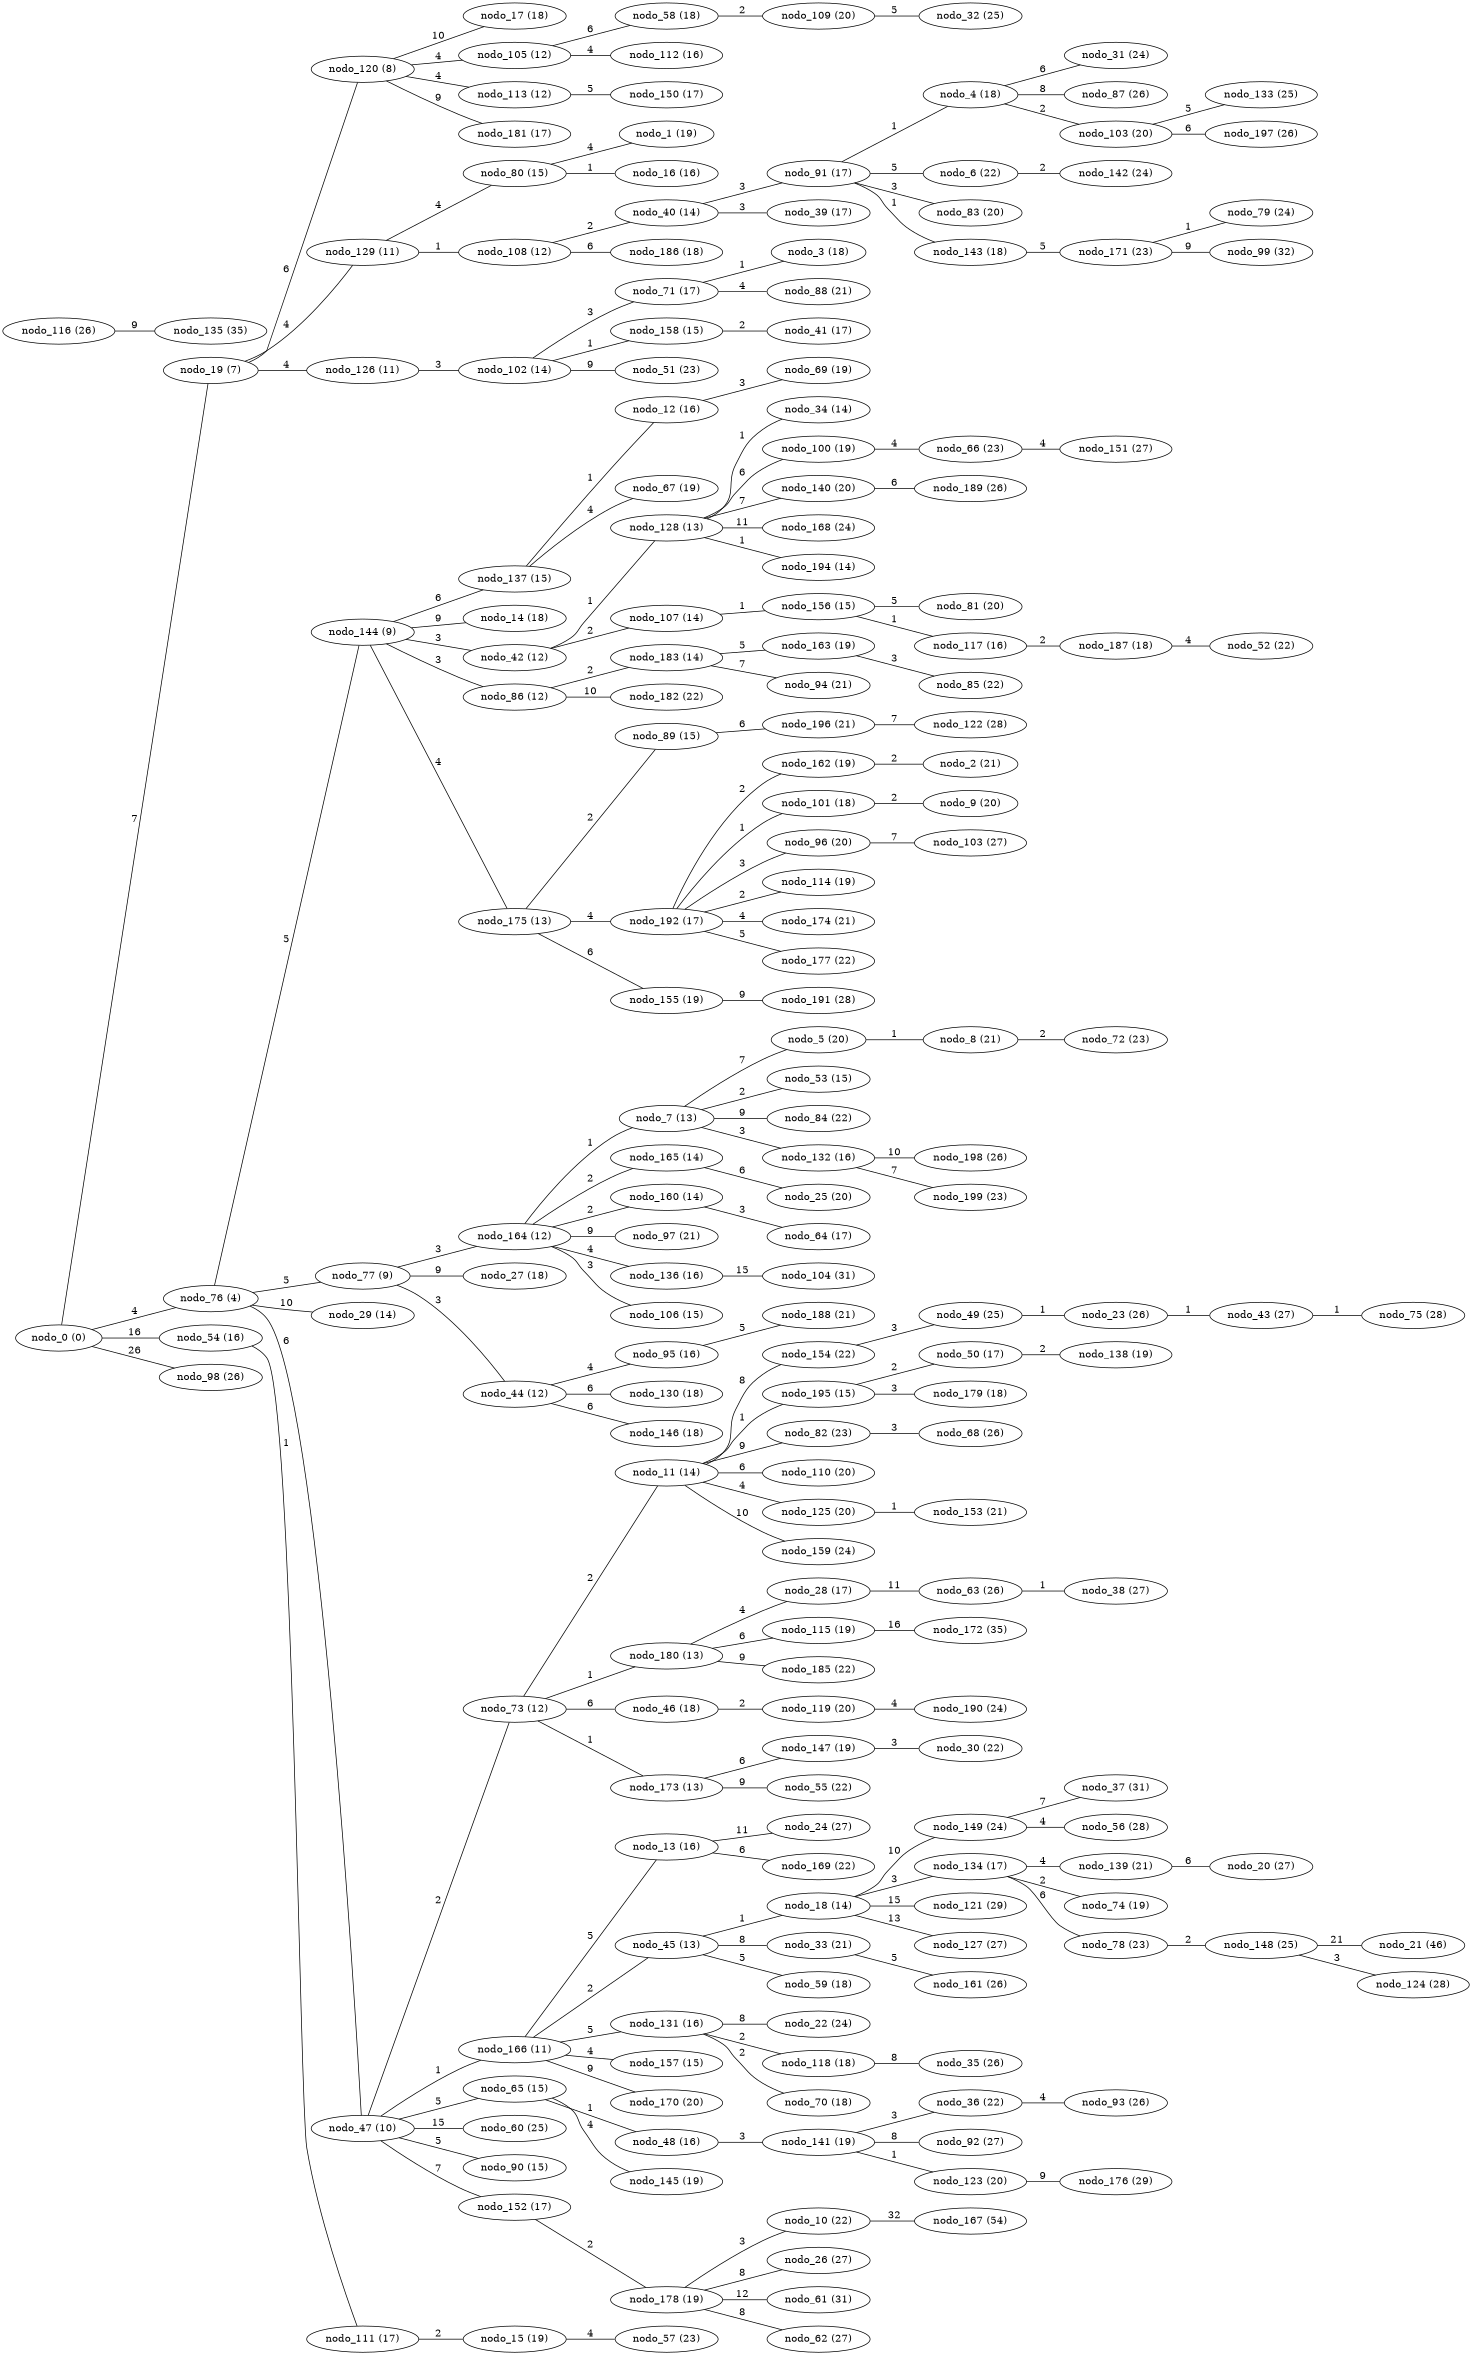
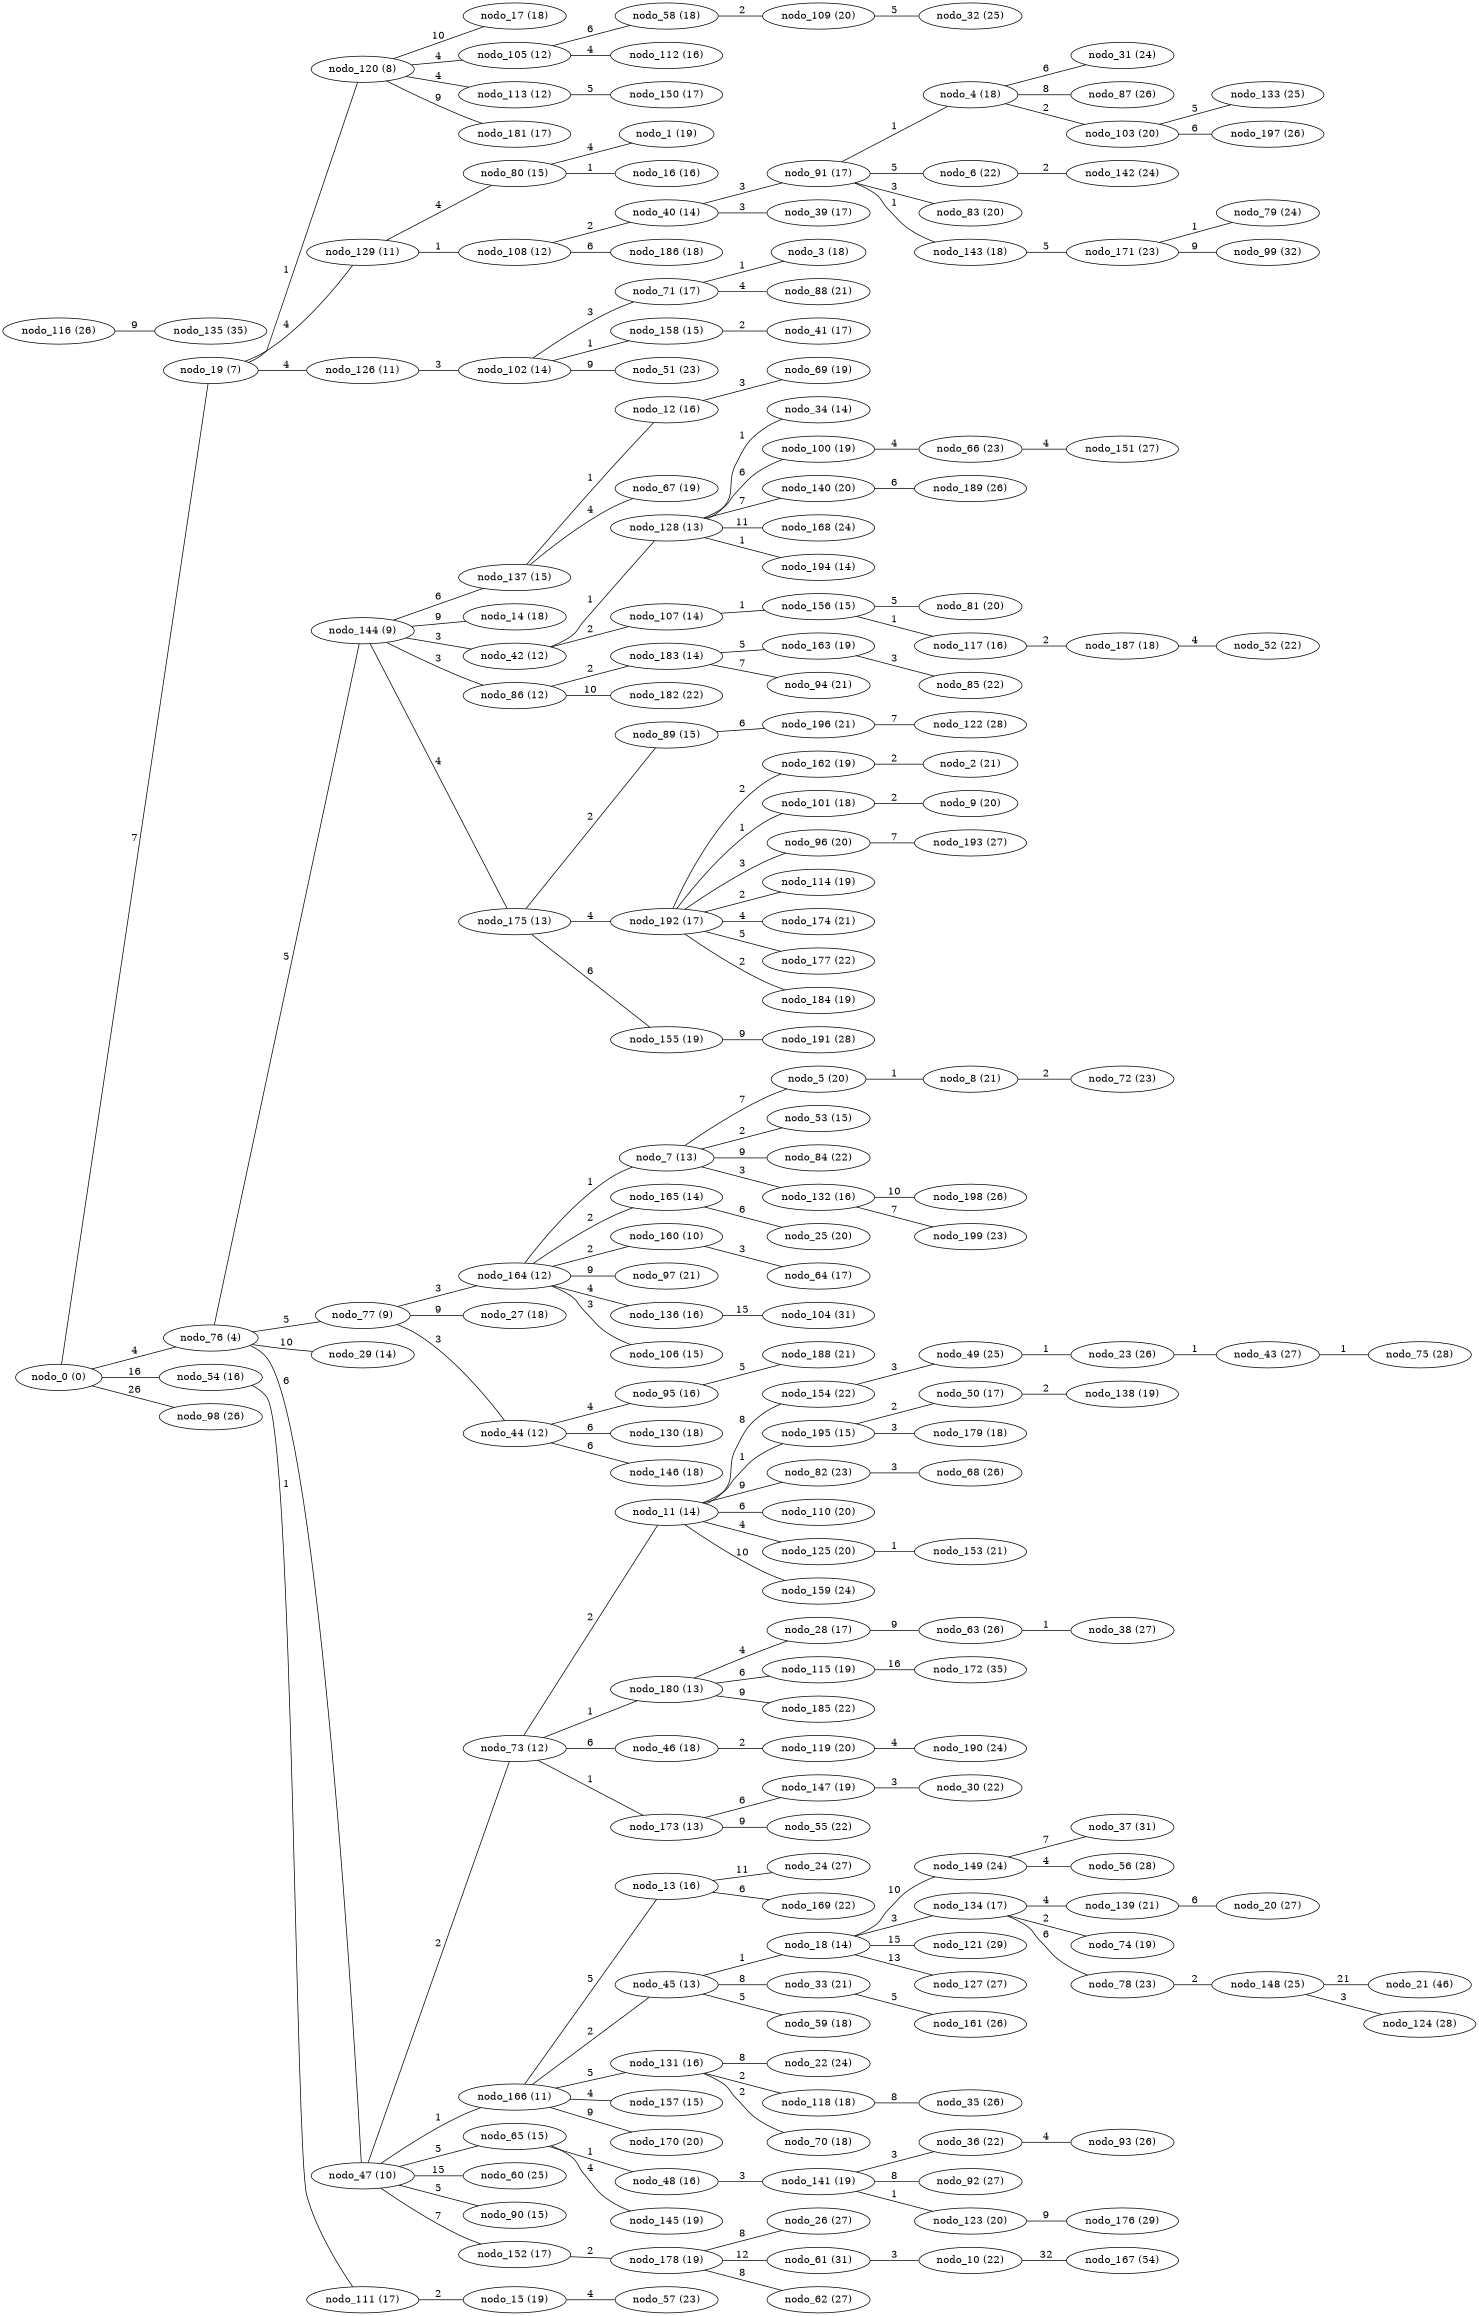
edge "nodo_120 (8)" -- "nodo_19 (7)": label "6" -> "1"
node "nodo_103 (27)": label "nodo_103 (27)" -> "nodo_193 (27)"
node "nodo_184 (19)": added
node "nodo_160 (14)": label "nodo_160 (14)" -> "nodo_160 (10)"
edge "nodo_28 (17)" -- "nodo_63 (26)": label "11" -> "9"
edge "nodo_10 (22)" -- "nodo_178 (19)": now "nodo_10 (22)" -- "nodo_61 (31)"
